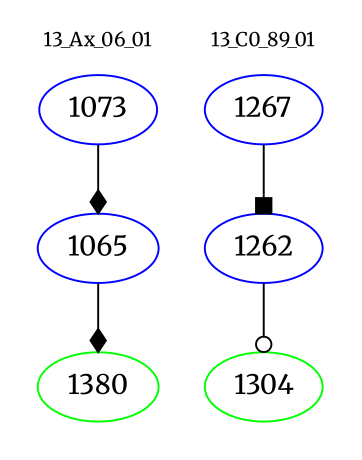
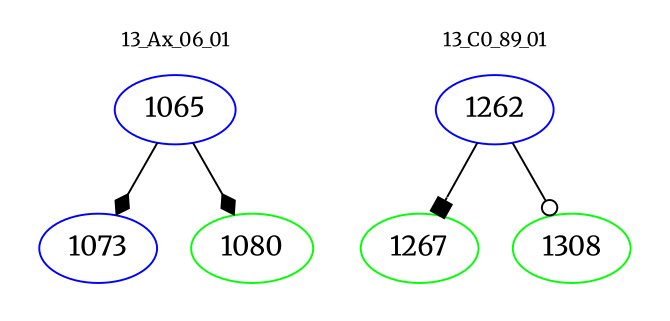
node "1267": color blue -> green
edge "1073" -> "1065": reversed
edge "1267" -> "1262": reversed
node "1380": label "1380" -> "1080"
node "1304": label "1304" -> "1308"
